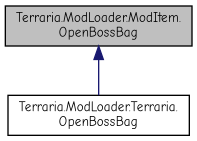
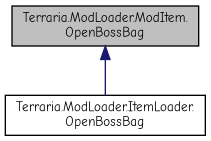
node "Terraria.ModLoader.Terraria. OpenBossBag": label "Terraria.ModLoader.Terraria. OpenBossBag" -> "Terraria.ModLoader.ItemLoader. OpenBossBag"
